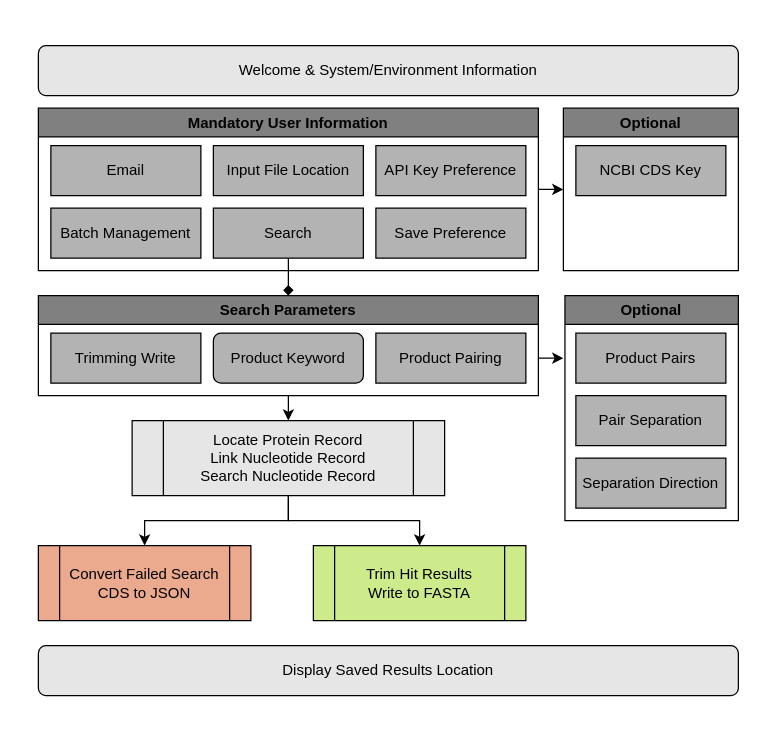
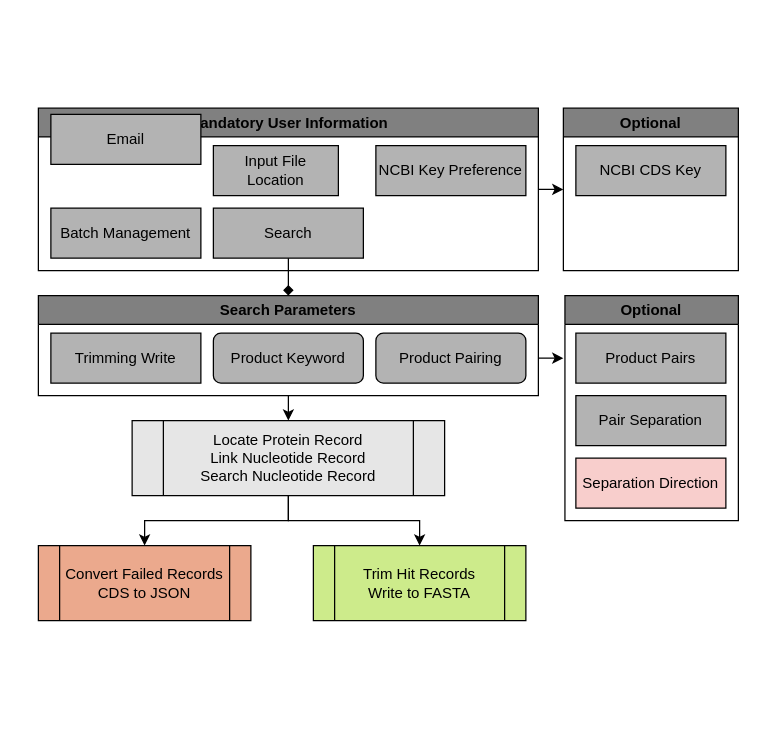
node "Welcome & System/Environment Information": removed
node "Email": moved (126, 171) -> (126, 139)
node "Input File Location": size 150x50 -> 125x50
node "API Key Preference": label "API Key Preference" -> "NCBI Key Preference"
node "Save Preference": removed
node "Product Pairing": shape rectangle -> rounded rectangle
node "Separation Direction": fillcolor #b3b3b3 -> #f8cecc
node "Convert Failed Search CDS to JSON": label "Convert Failed Search CDS to JSON" -> "Convert Failed Records CDS to JSON"
node "Trim Hit Results Write to FASTA": label "Trim Hit Results Write to FASTA" -> "Trim Hit Records Write to FASTA"
node "Display Saved Results Location": removed
